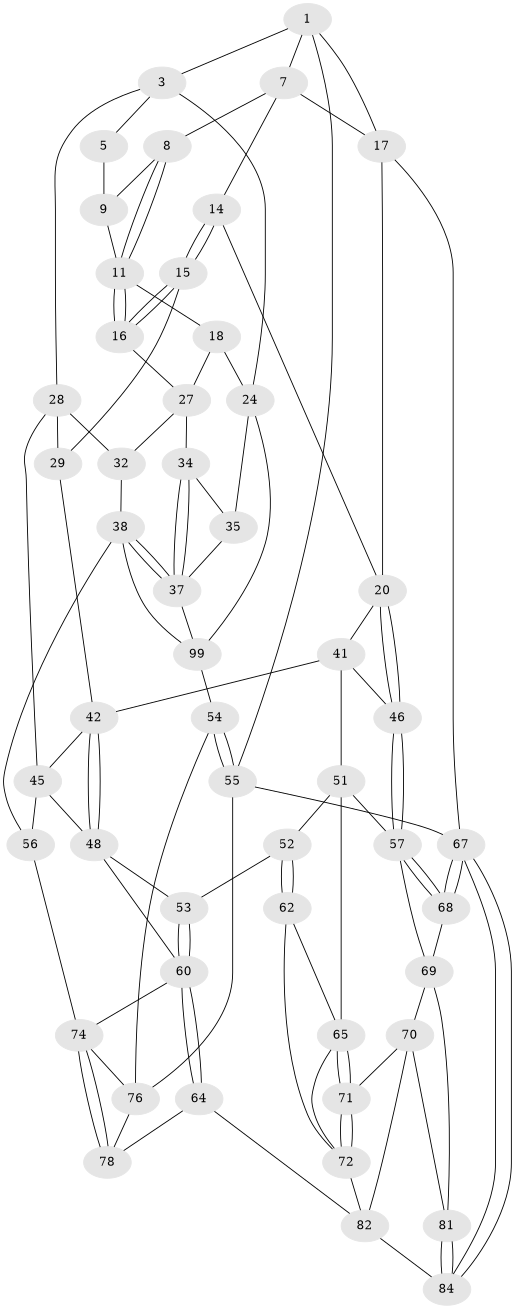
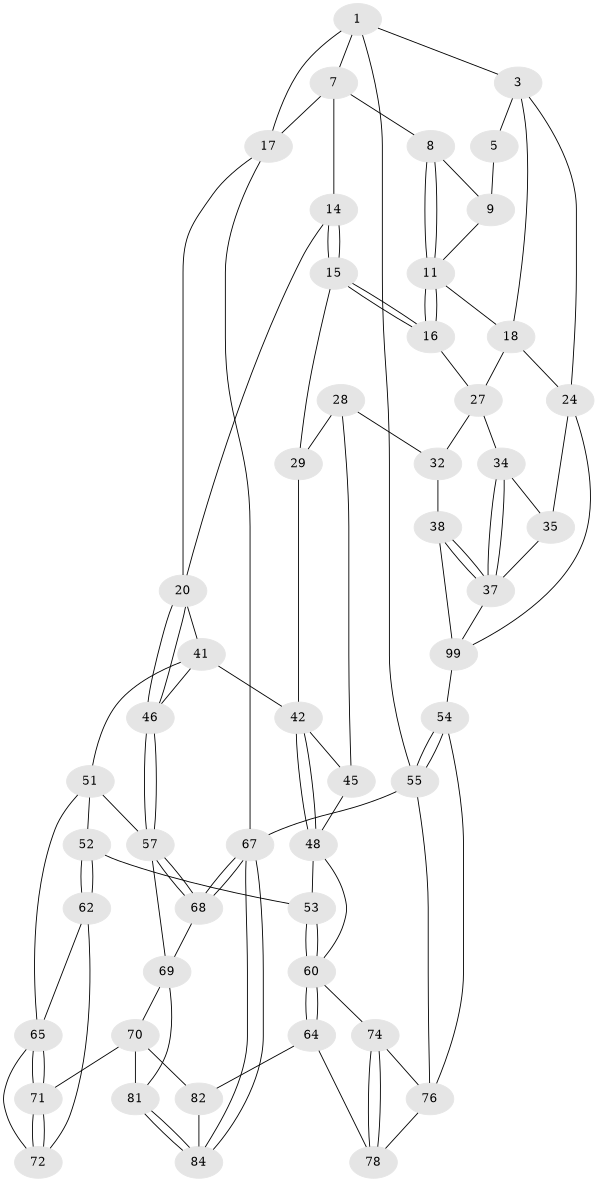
edge "3" -- "28": now "3" -- "18"
node "56": removed
edge "72" -- "82": removed
